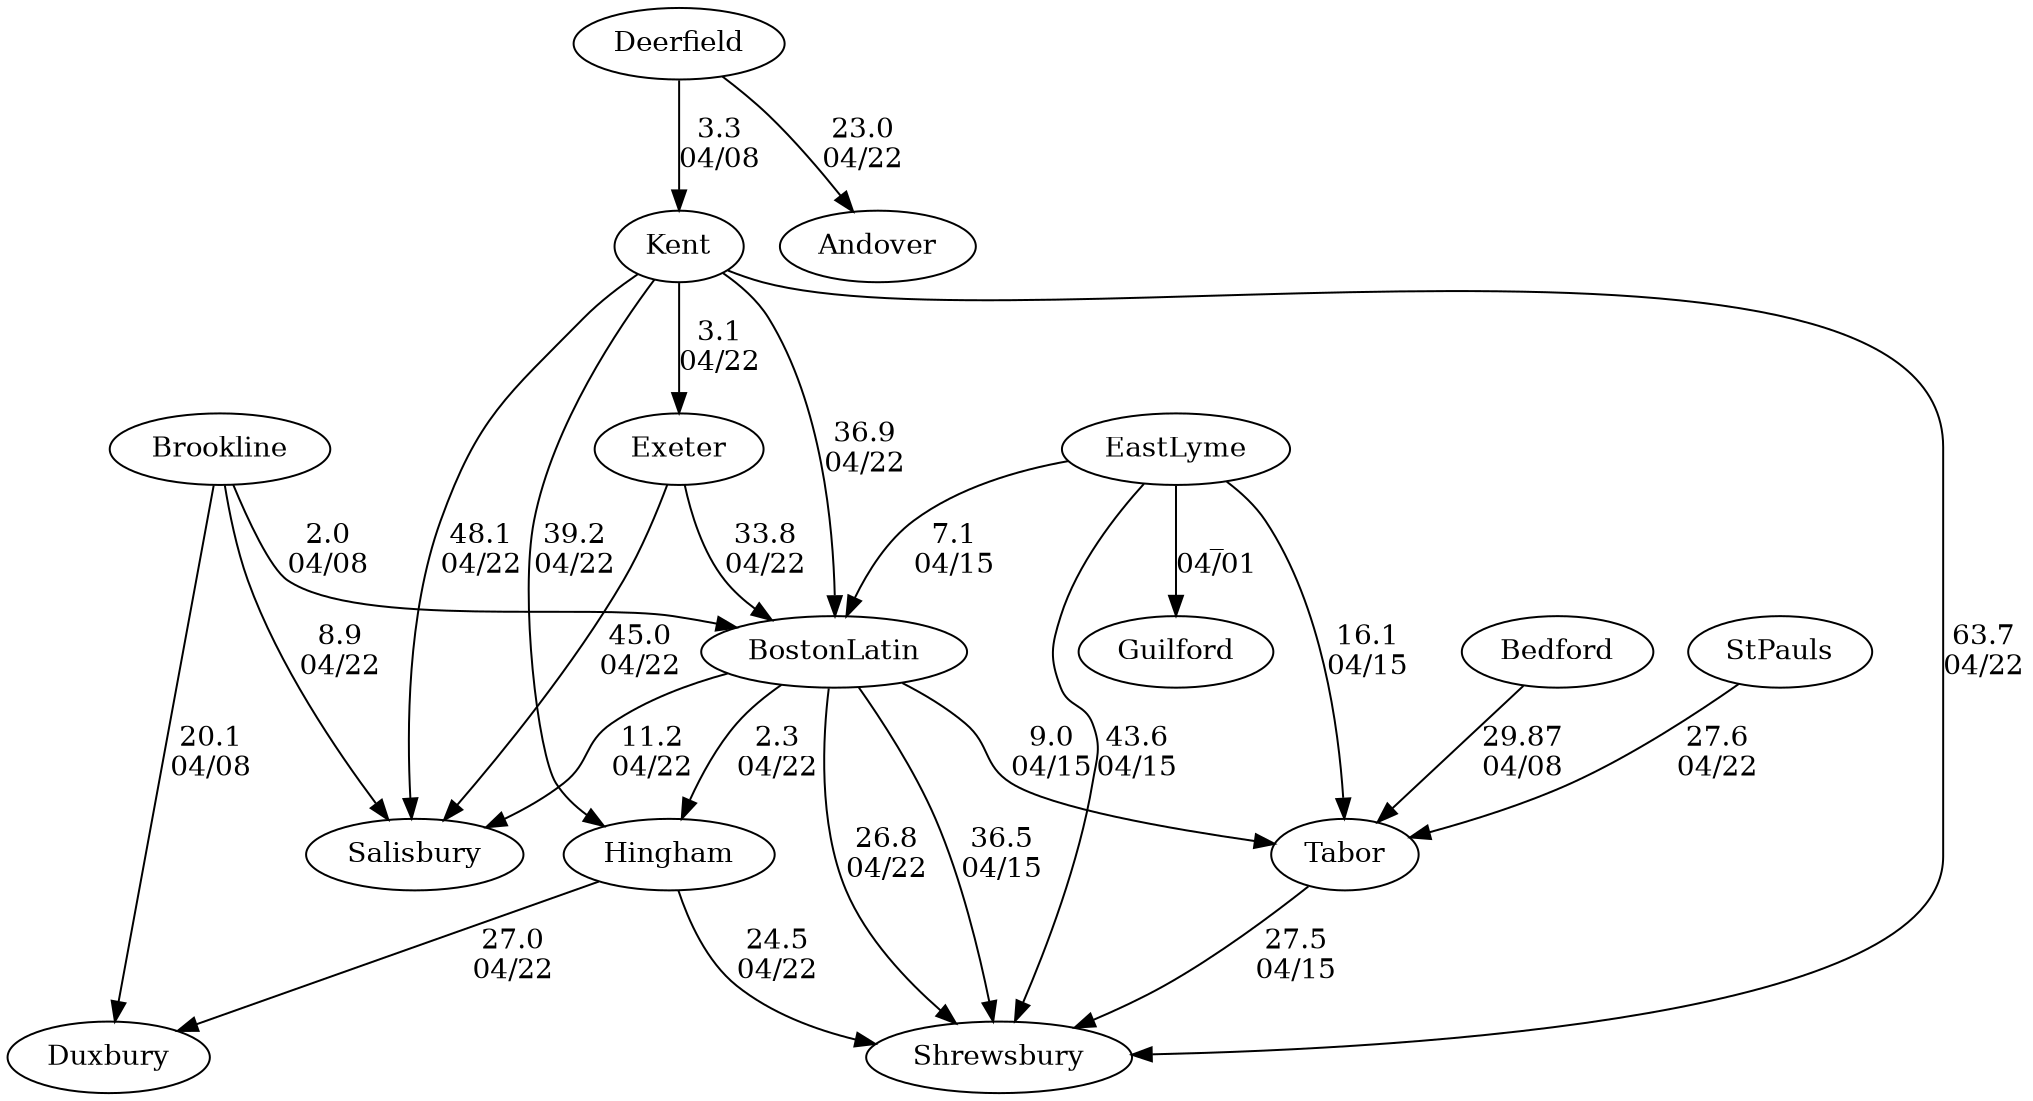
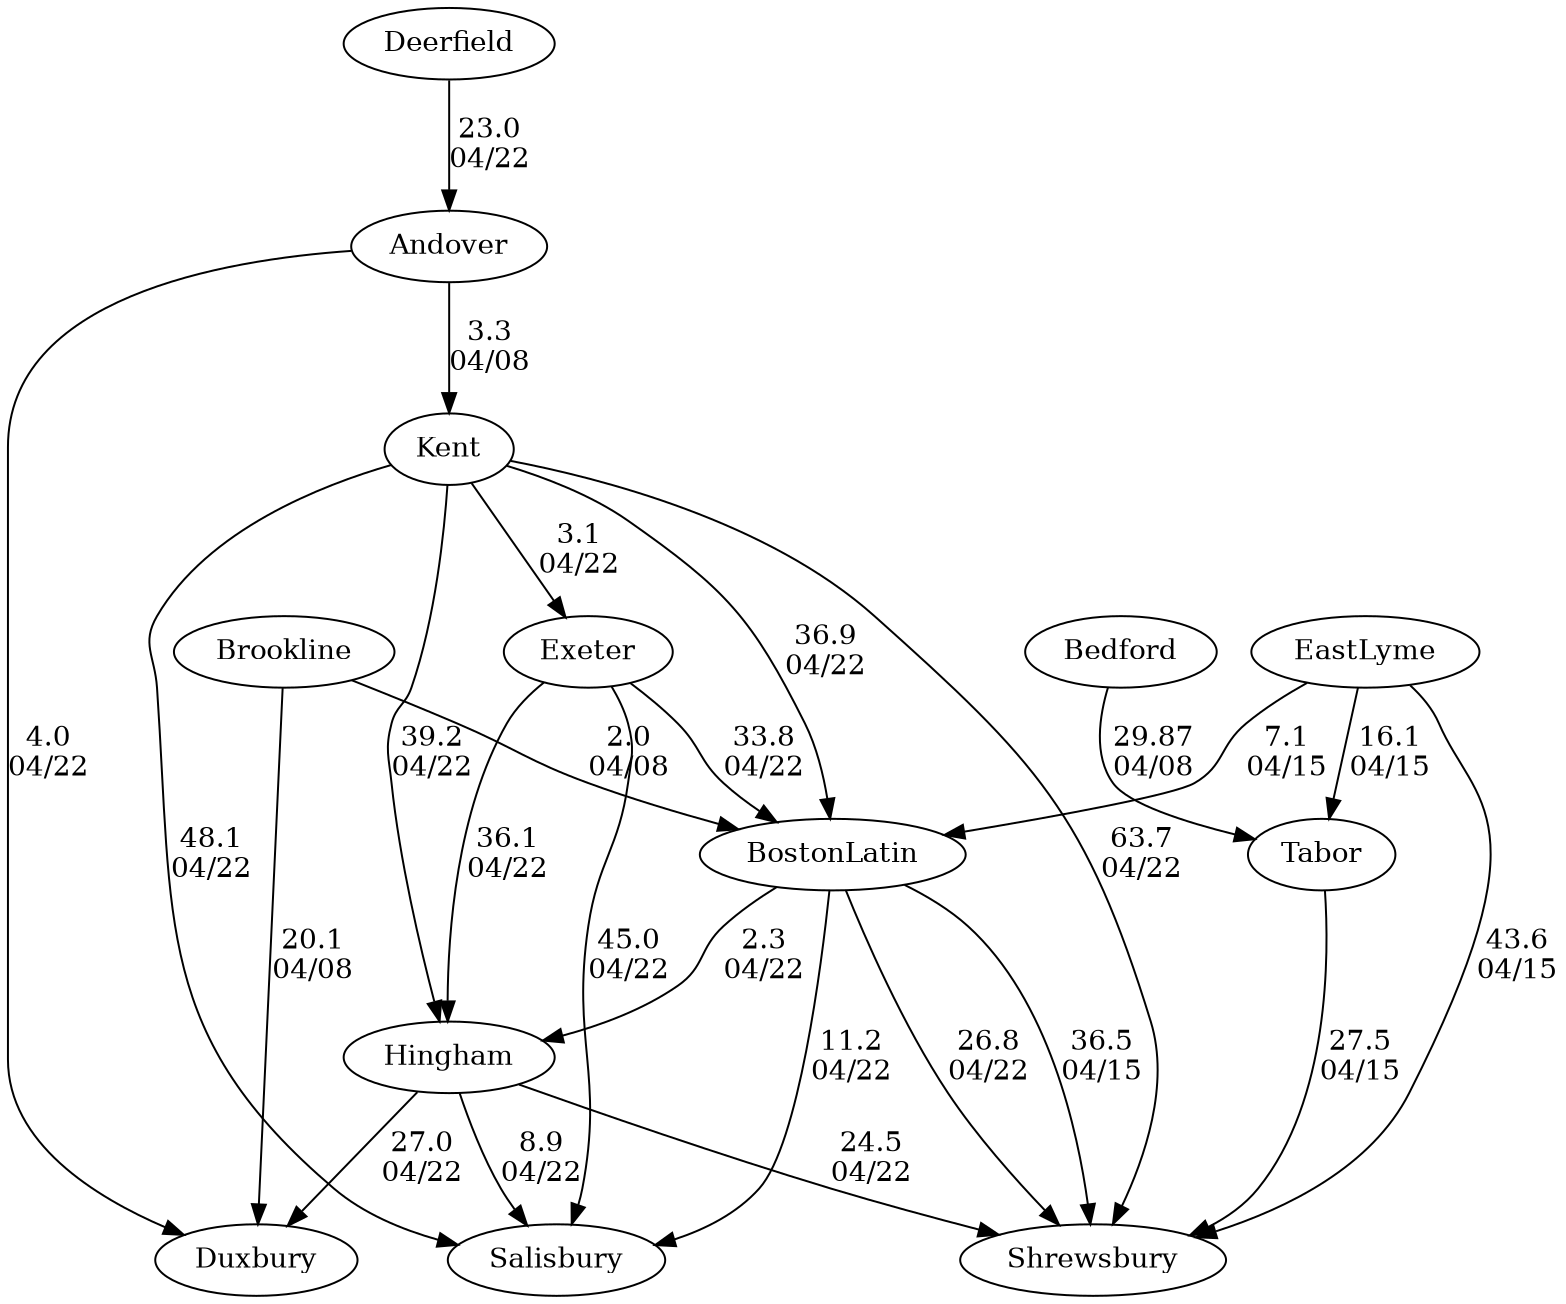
edge "Deerfield" -> "Kent": now "Andover" -> "Kent"
node "Guilford": removed
node "StPauls": removed
edge "Brookline" -> "Salisbury": now "Hingham" -> "Salisbury"
edge "Andover" -> "Duxbury": added, label "4.0 04/22"
edge "BostonLatin" -> "Tabor": removed, label "9.0 04/15"
edge "Exeter" -> "Hingham": added, label "36.1 04/22"
